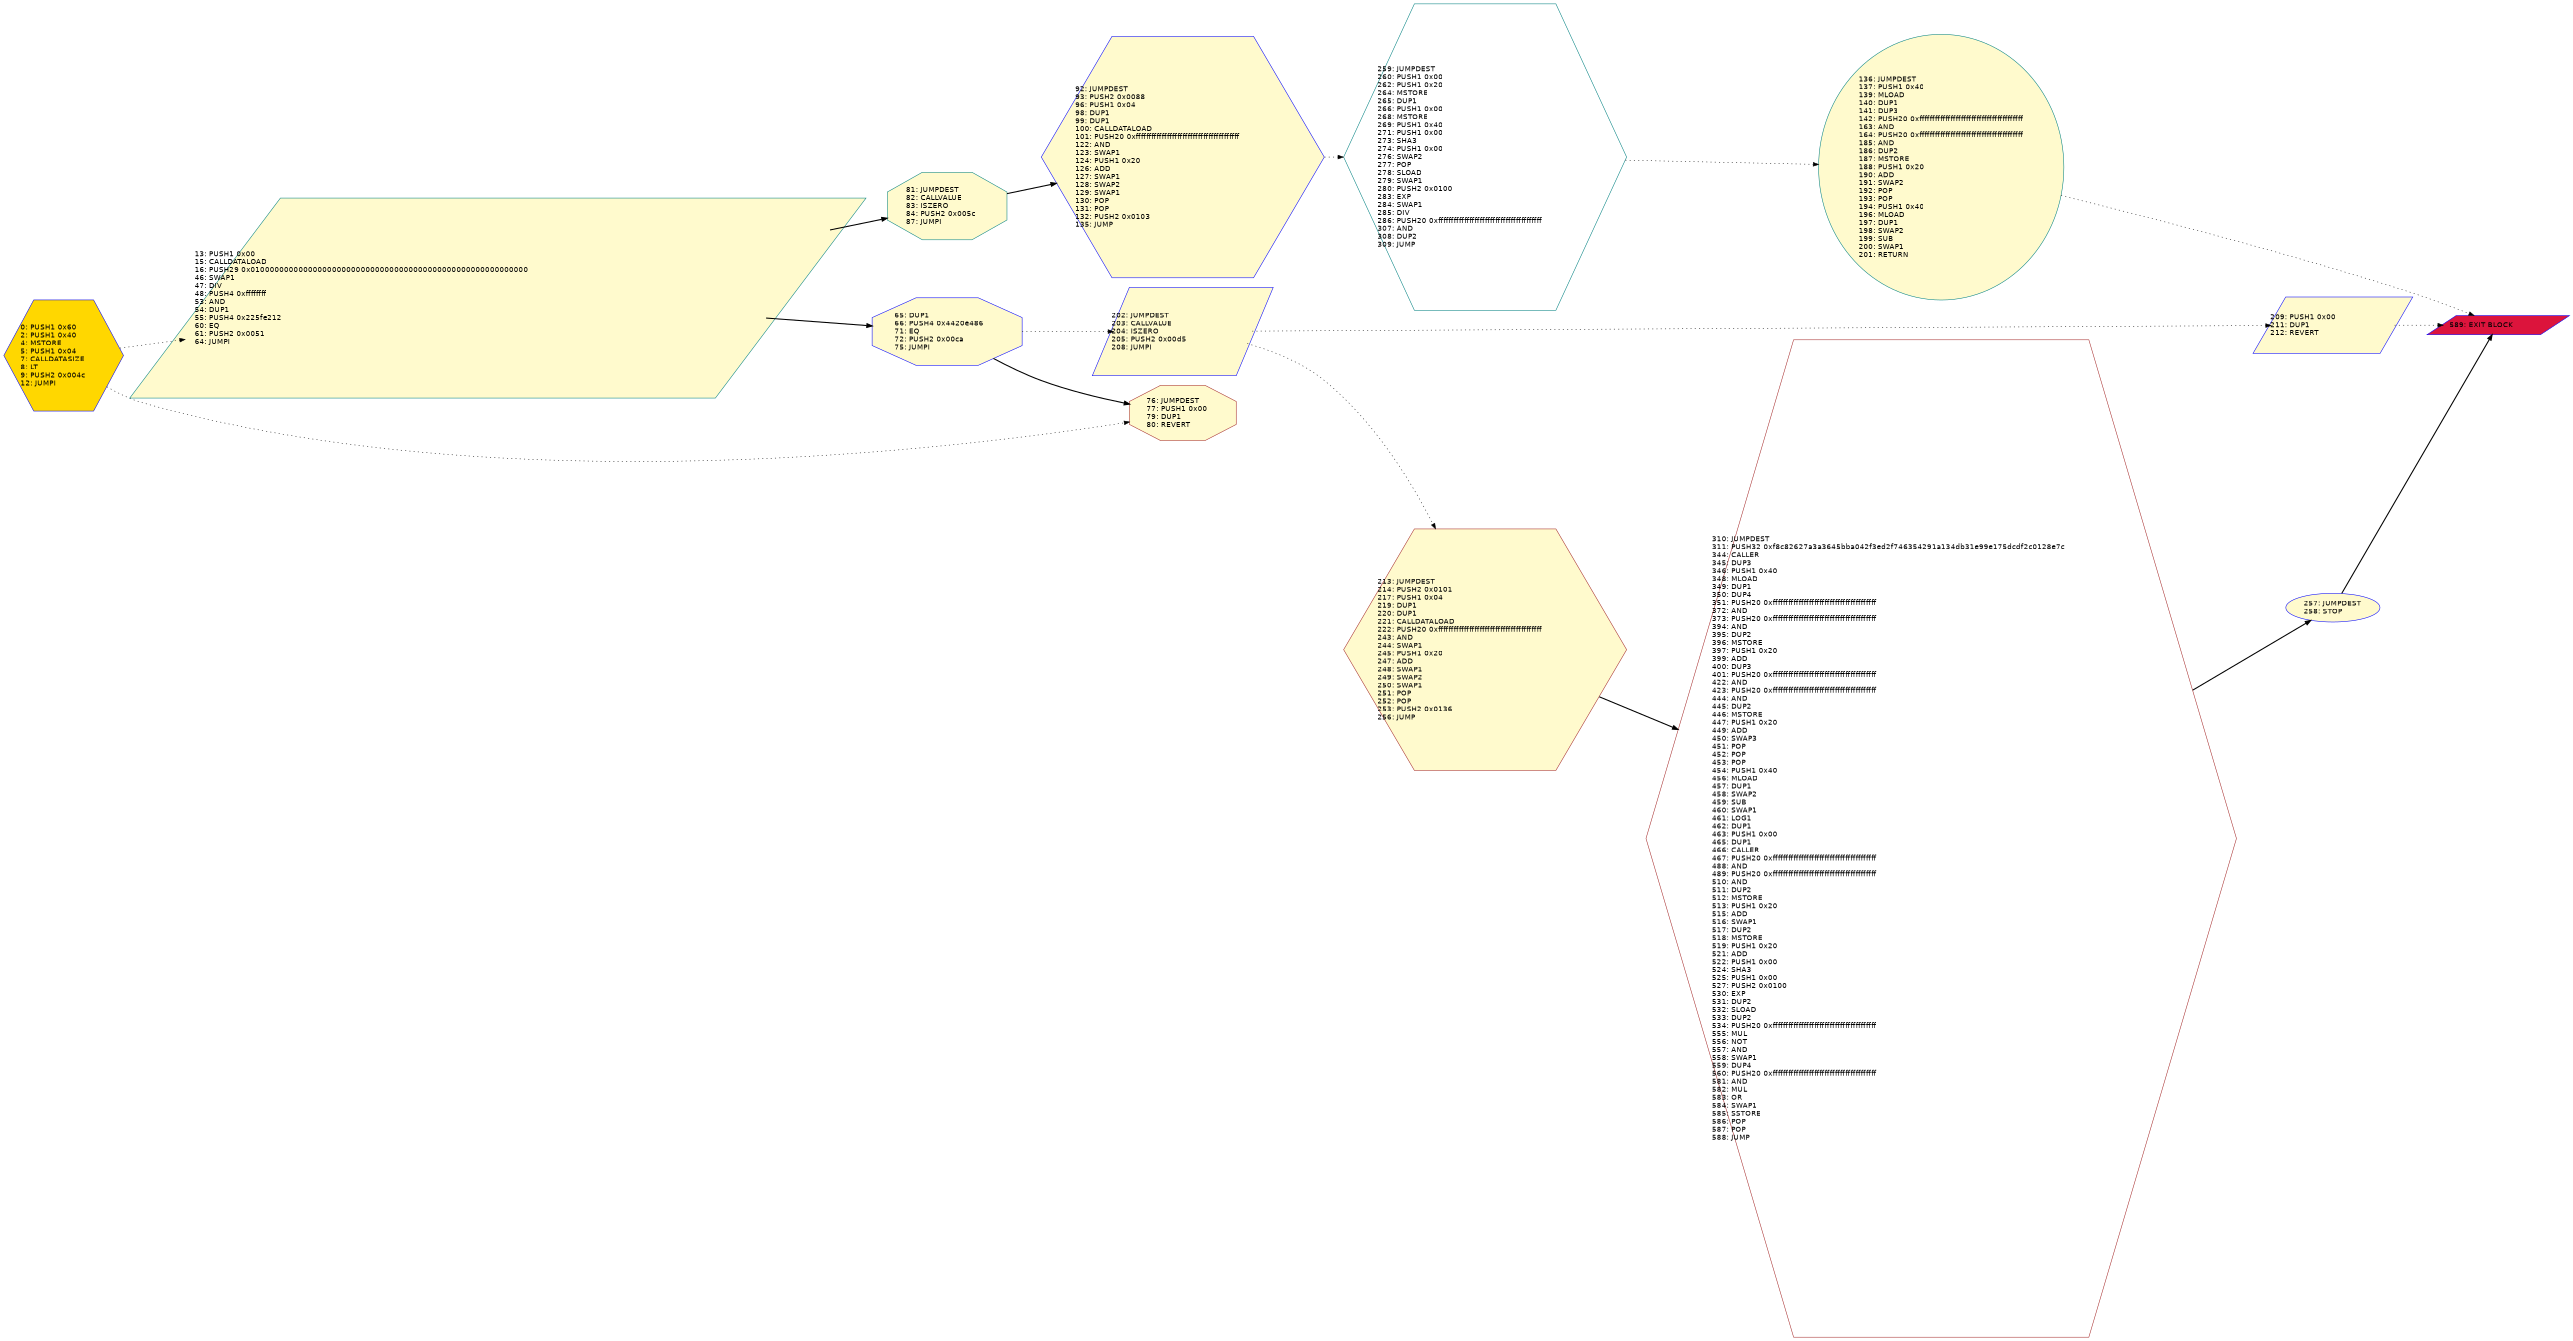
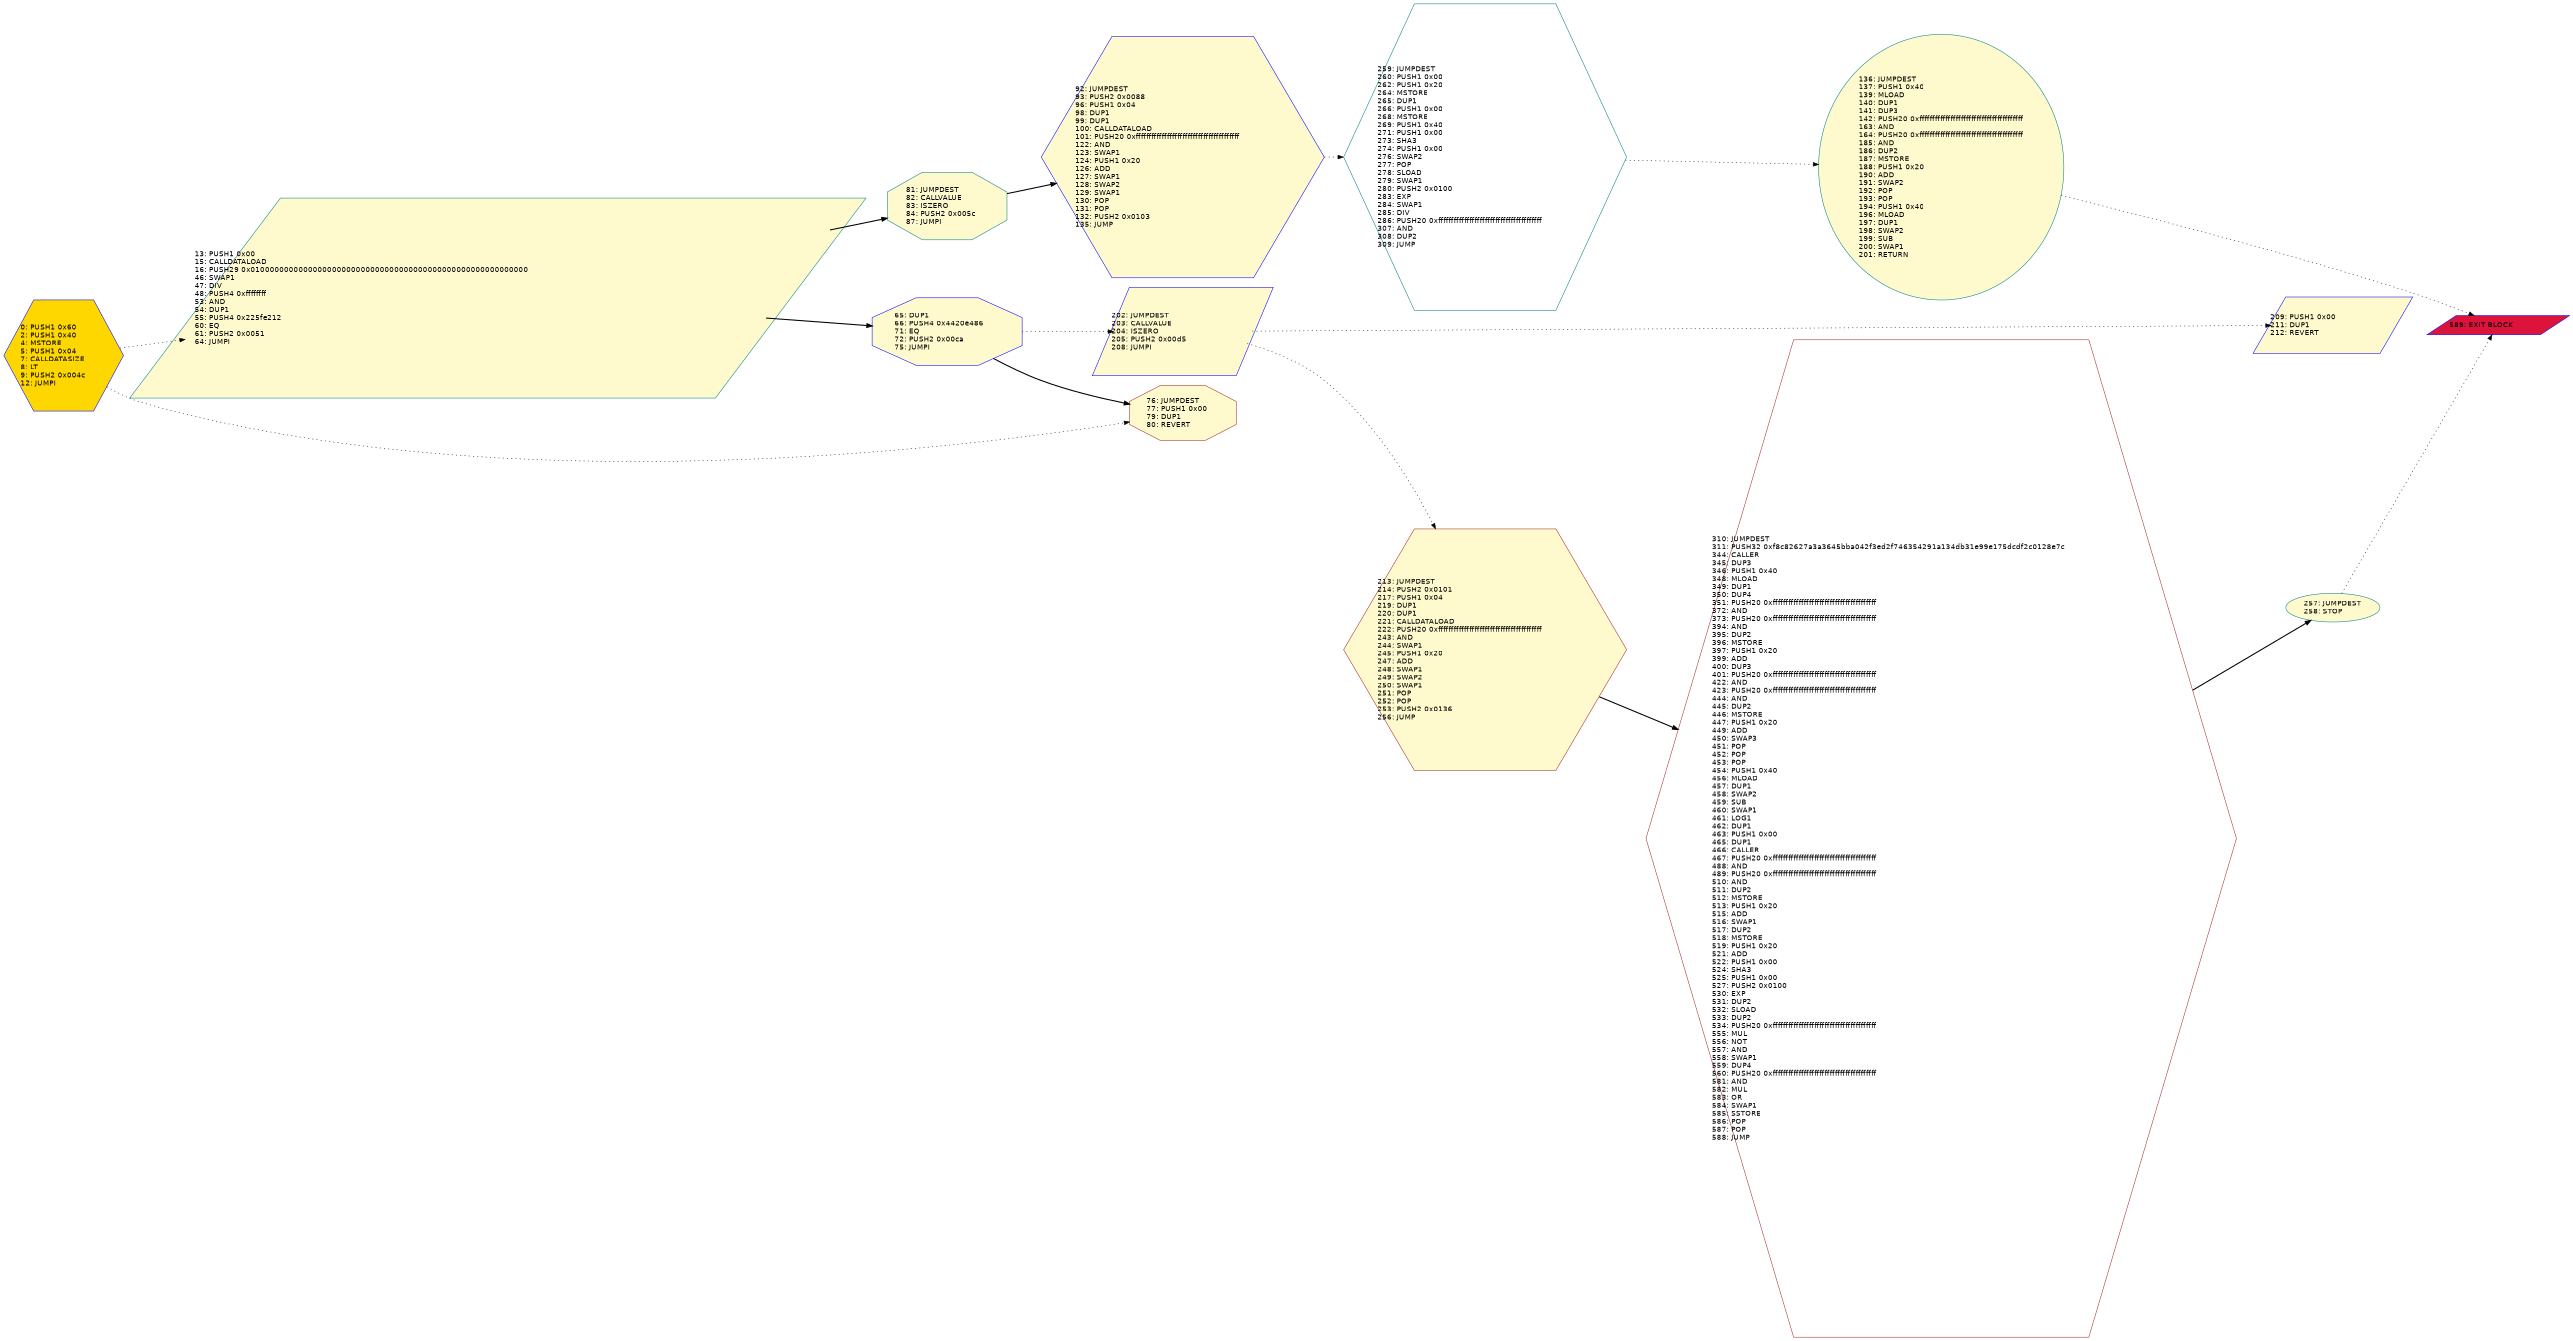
edge "209: PUSH1 0x00 211: DUP1 212: REVERT" -> "589: EXIT BLOCK": removed
edge "257: JUMPDEST 258: STOP" -> "589: EXIT BLOCK": style bold -> dotted
node "257: JUMPDEST 258: STOP": color blue -> teal
